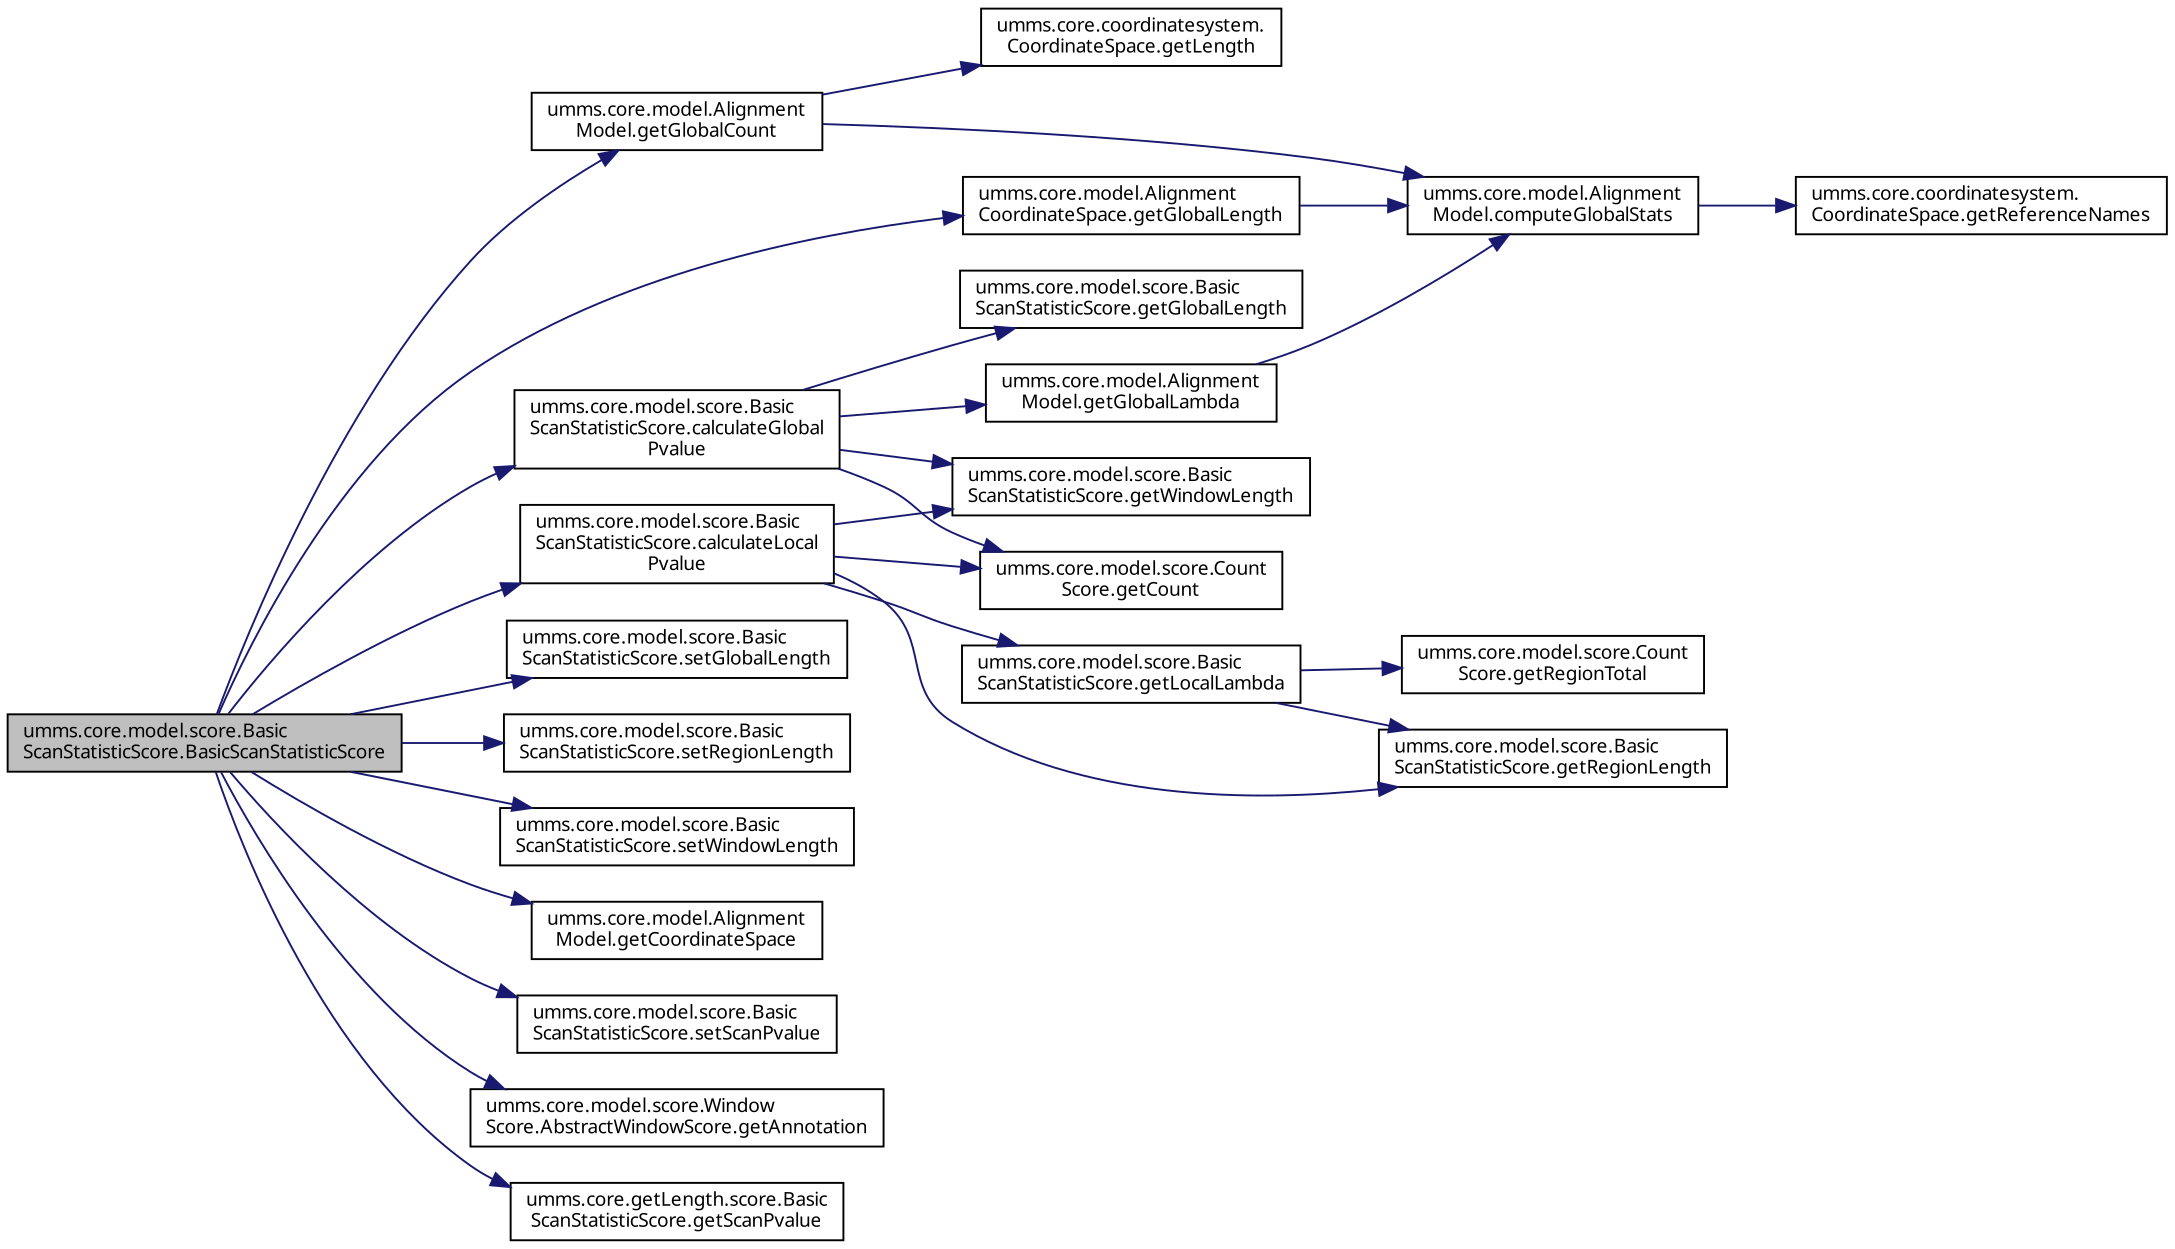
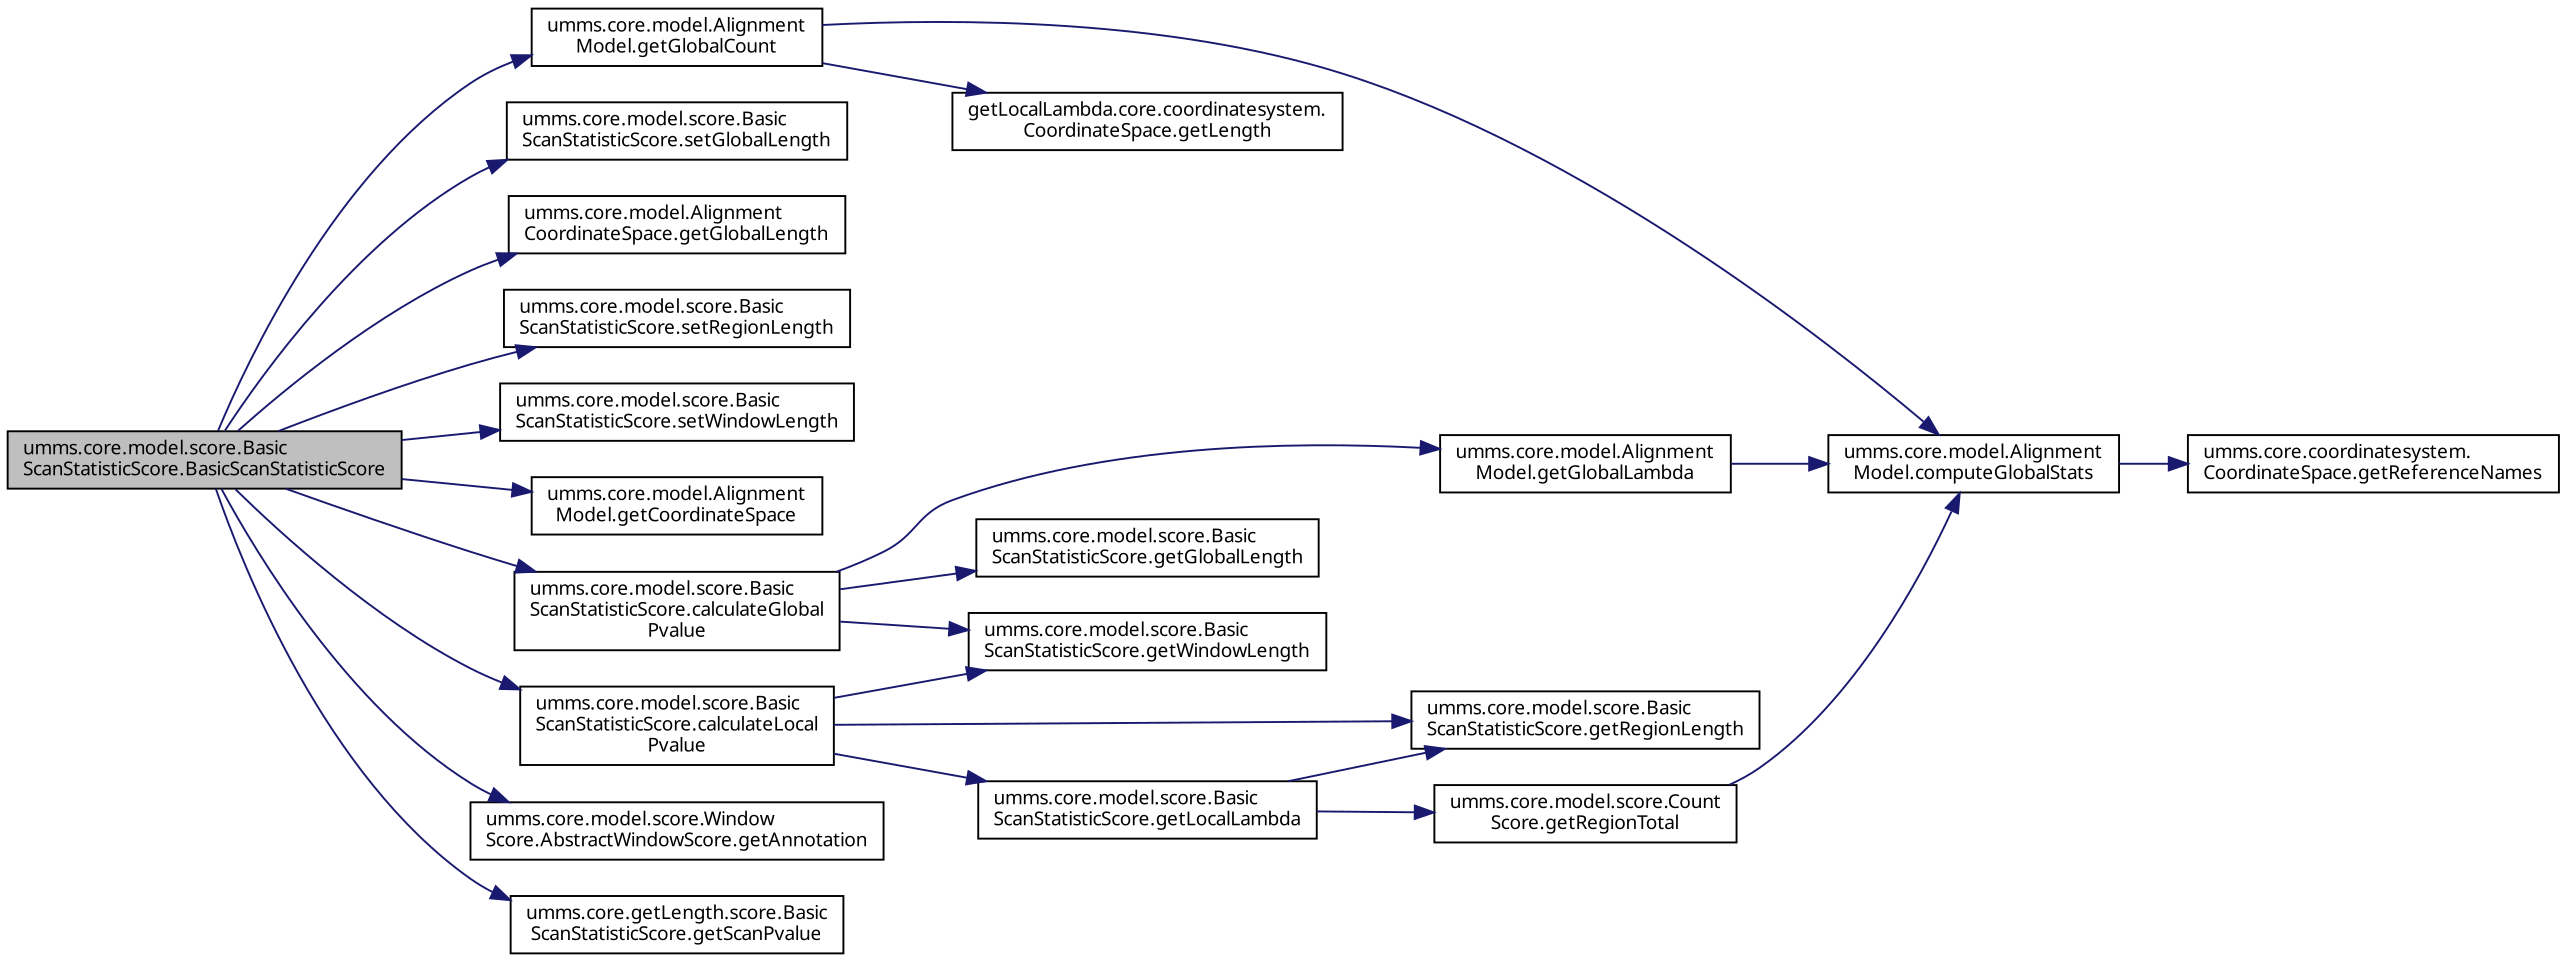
node "umms.core.coordinatesystem. CoordinateSpace.getLength": label "umms.core.coordinatesystem. CoordinateSpace.getLength" -> "getLocalLambda.core.coordinatesystem. CoordinateSpace.getLength"
edge "umms.core.model.Alignment CoordinateSpace.getGlobalLength" -> "umms.core.model.Alignment Model.computeGlobalStats": now "umms.core.model.score.Count Score.getRegionTotal" -> "umms.core.model.Alignment Model.computeGlobalStats"
node "umms.core.model.score.Count Score.getCount": removed
node "umms.core.model.score.Basic ScanStatisticScore.setScanPvalue": removed
